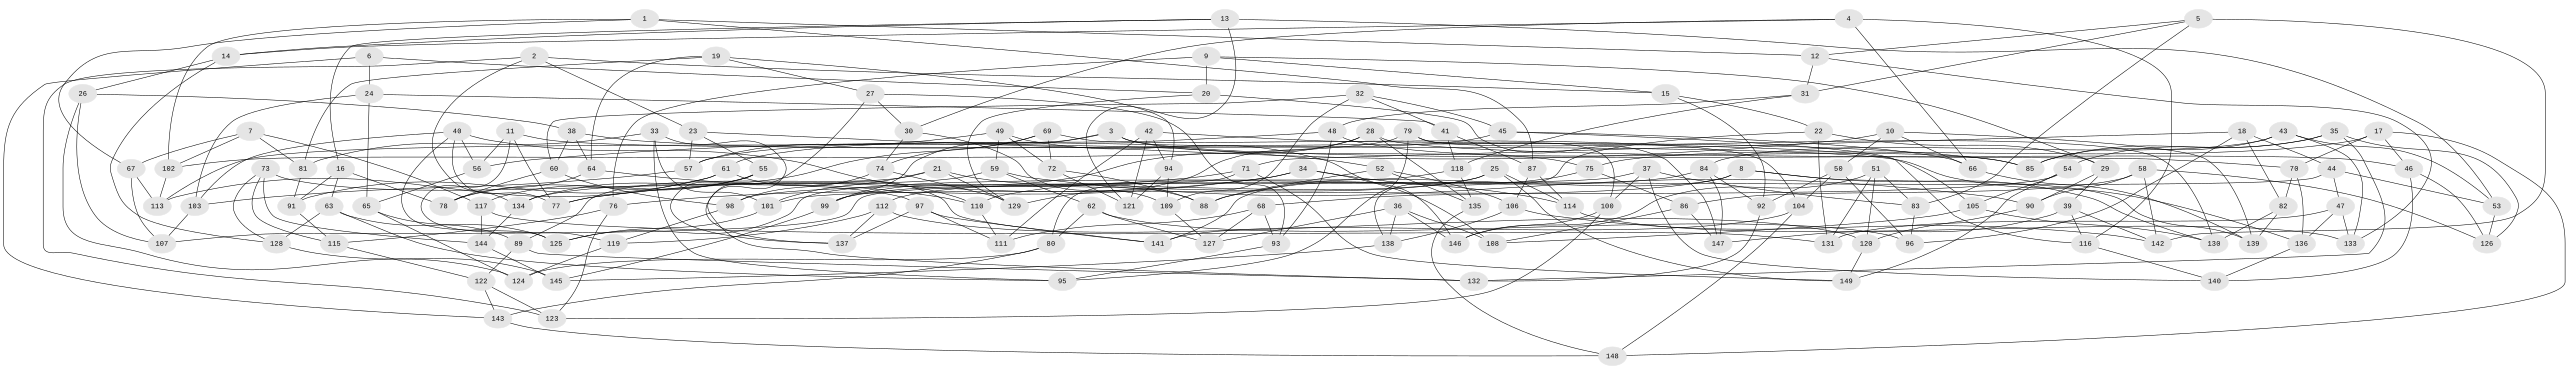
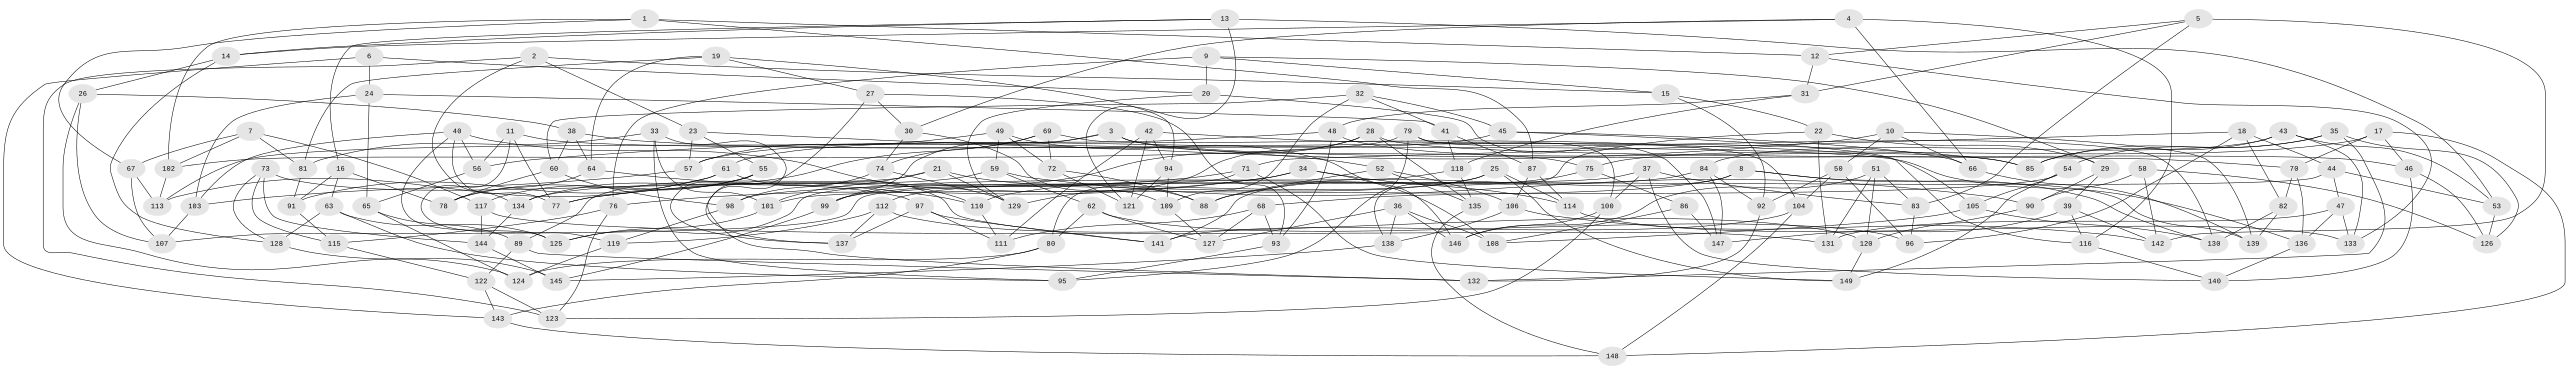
edge "58" -- "86": removed
